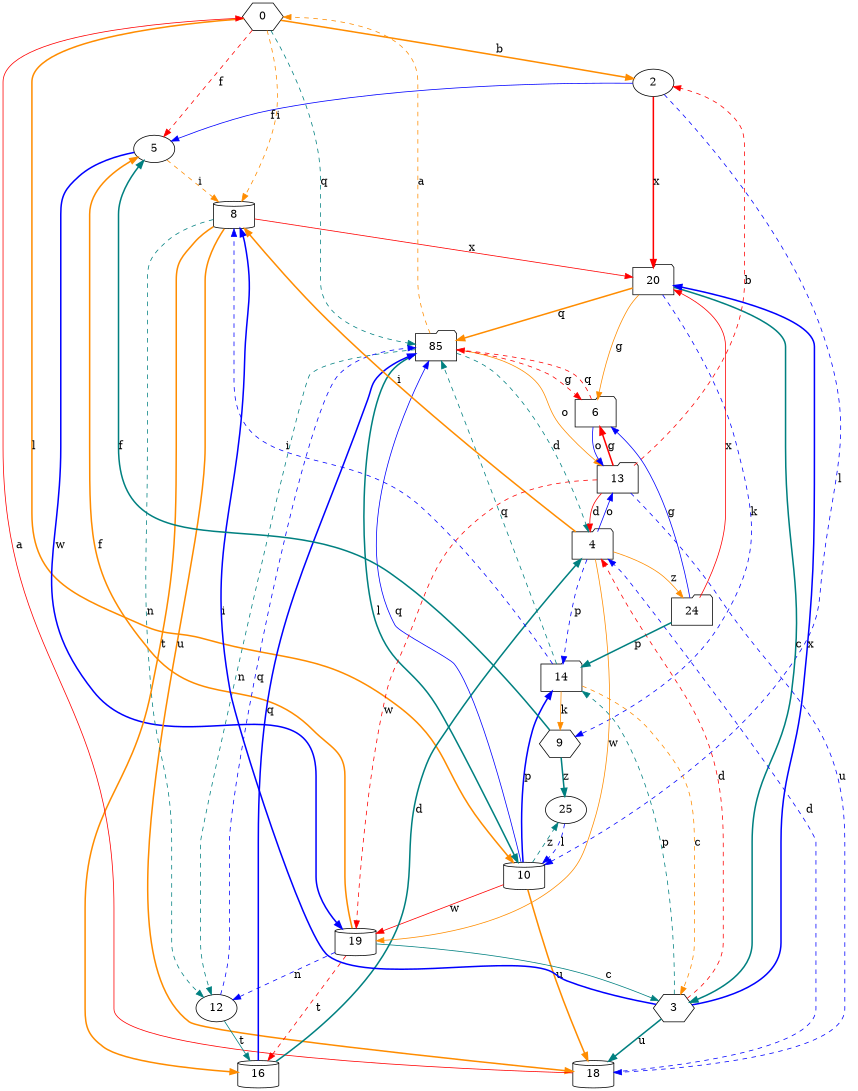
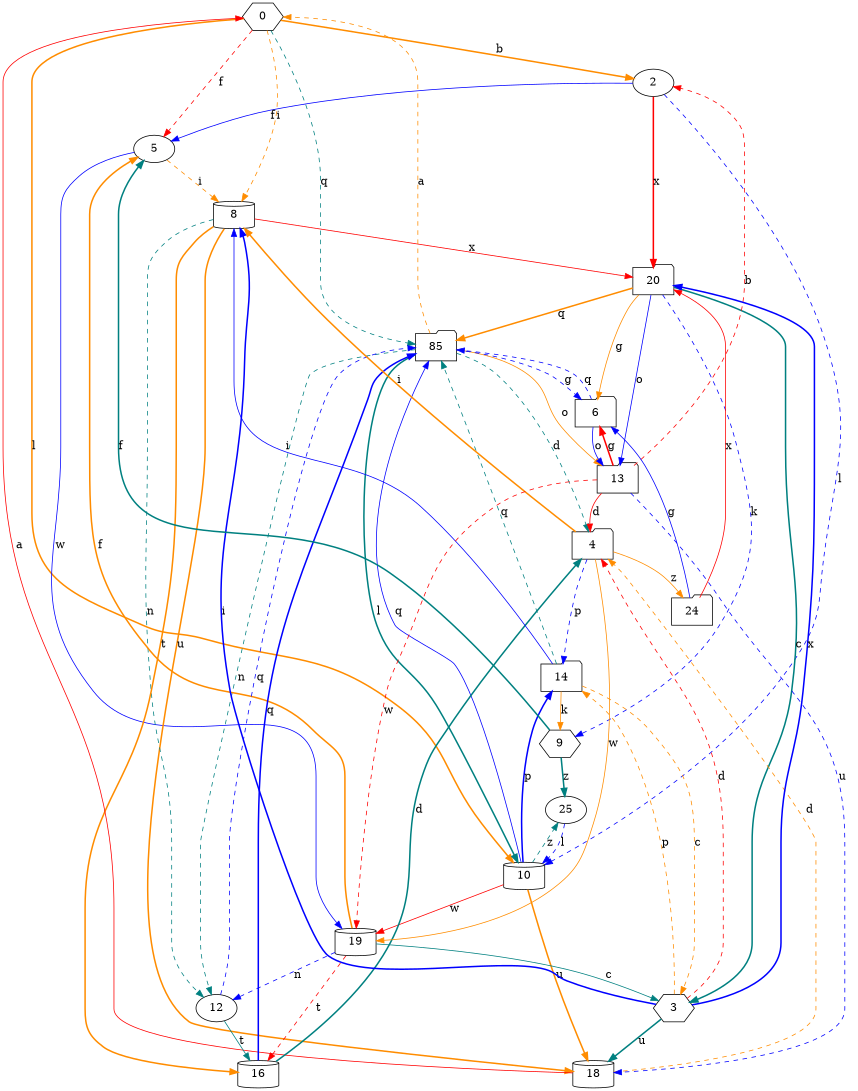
edge "6" -> "85": color red -> blue
edge "85" -> "6": color red -> blue
edge "14" -> "8": style dashed -> solid
edge "4" -> "13": now "20" -> "13"
edge "5" -> "19": style bold -> solid
edge "24" -> "14": removed, label "p"
edge "3" -> "14": color teal -> darkorange
edge "18" -> "4": color blue -> darkorange
